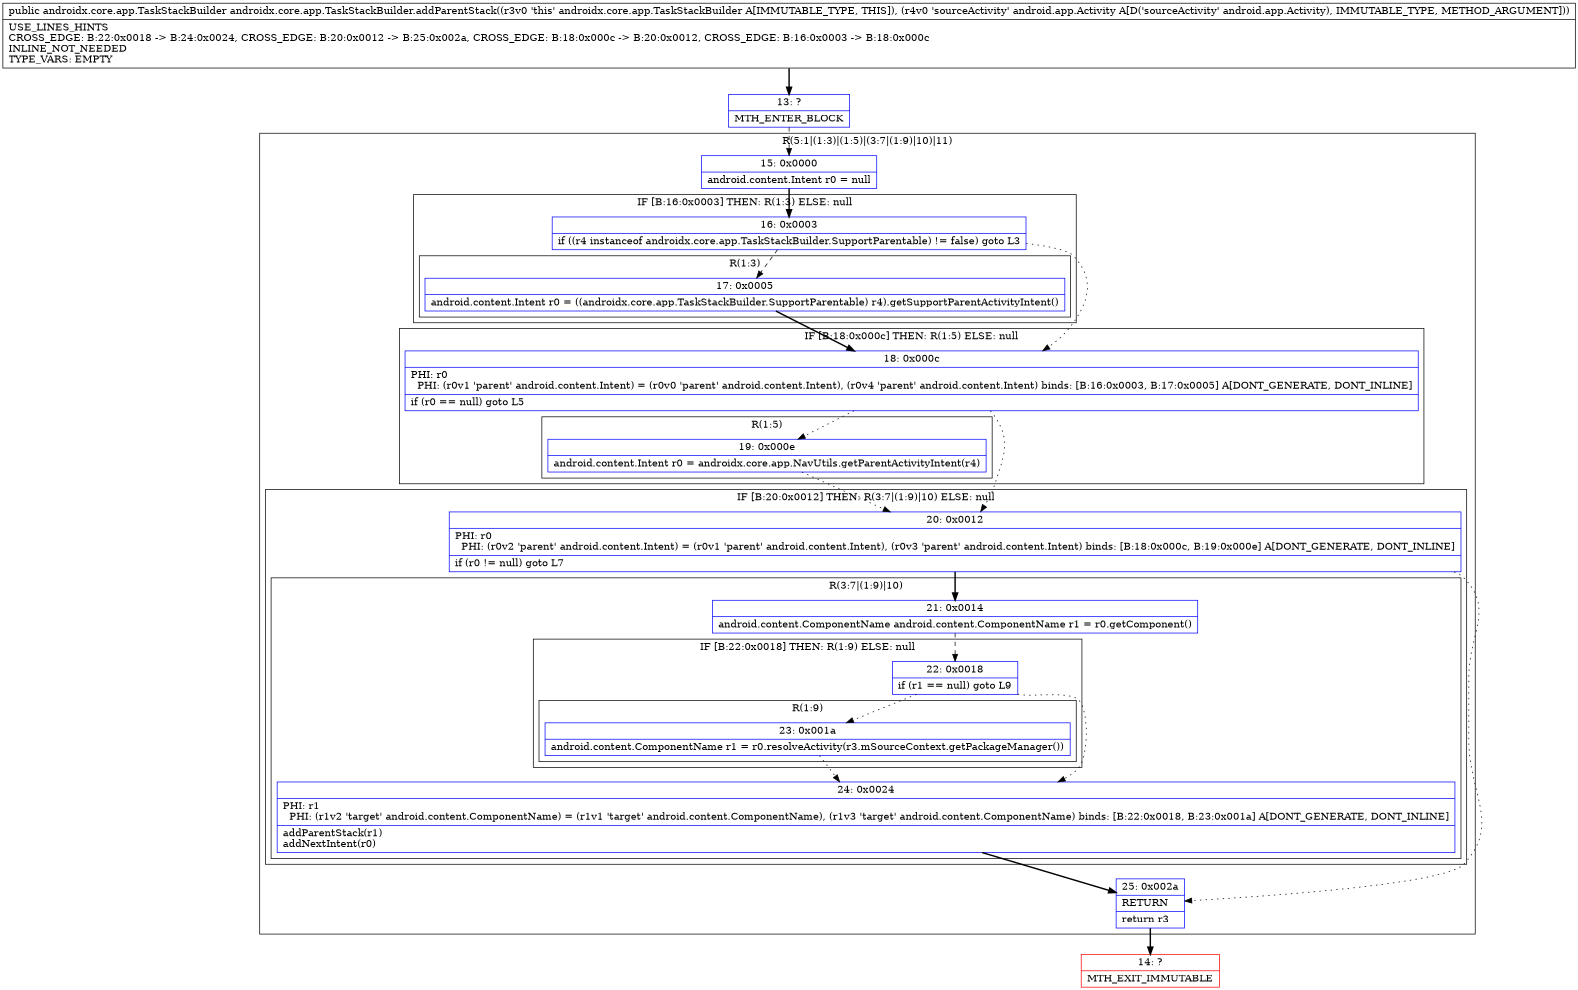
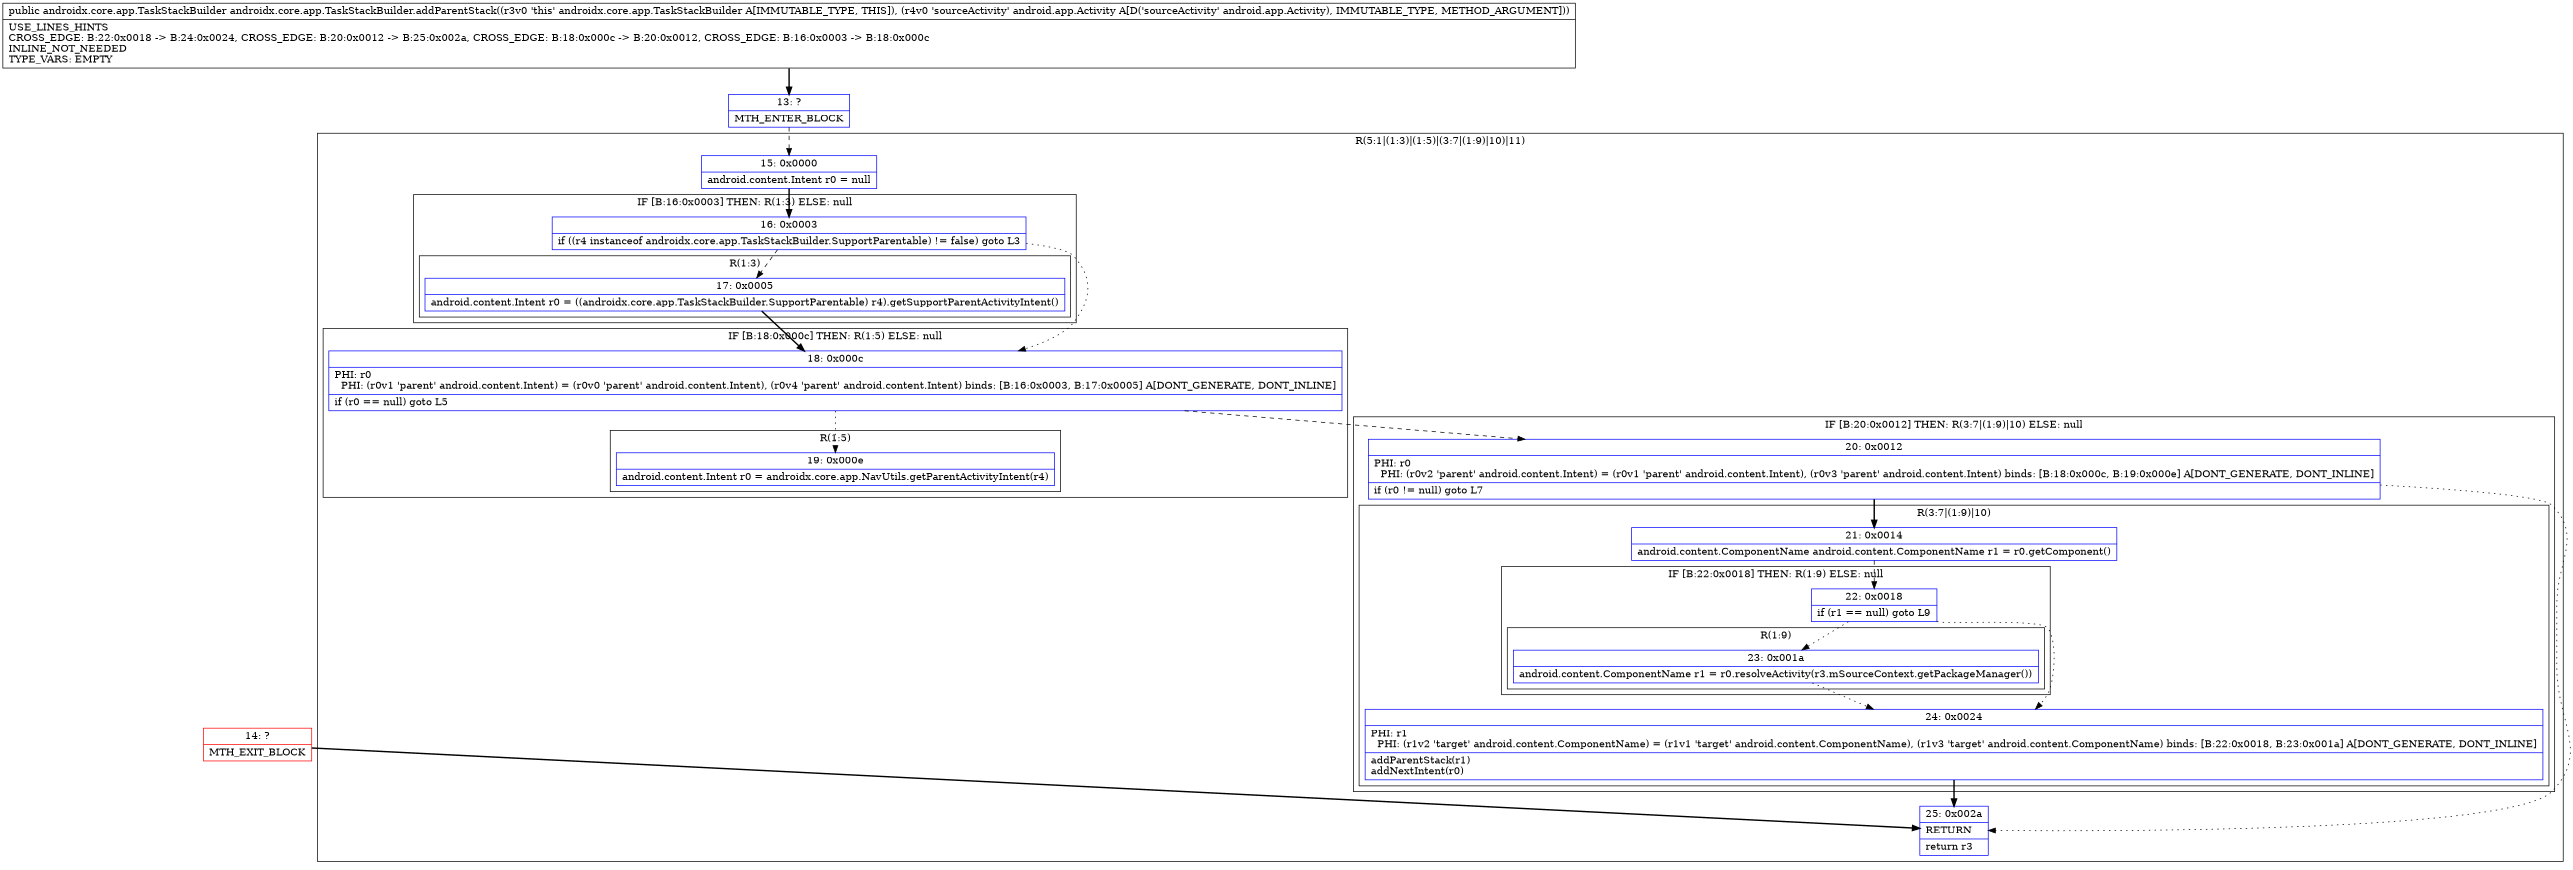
edge "18: 0x000c" -> "20: 0x0012": style dotted -> dashed
edge "19: 0x000e" -> "20: 0x0012": removed
edge "25: 0x002a" -> "14: ?": reversed
node "14: ?": text "MTH_EXIT_IMMUTABLE" -> "MTH_EXIT_BLOCK"
